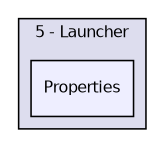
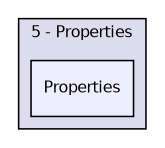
cluster "5 - Launcher": label "5 - Launcher" -> "5 - Properties"
